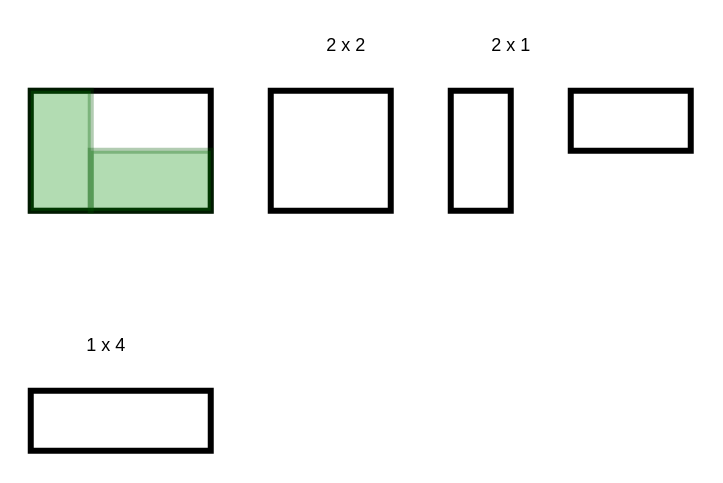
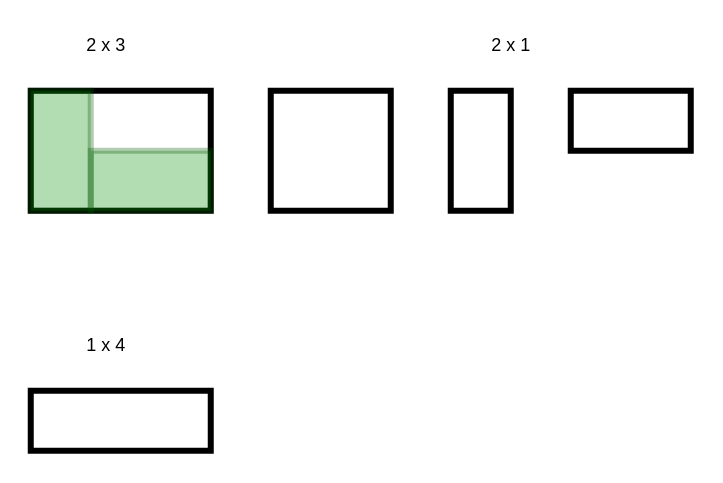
node "2 x 3": added
node "2 x 2": removed
